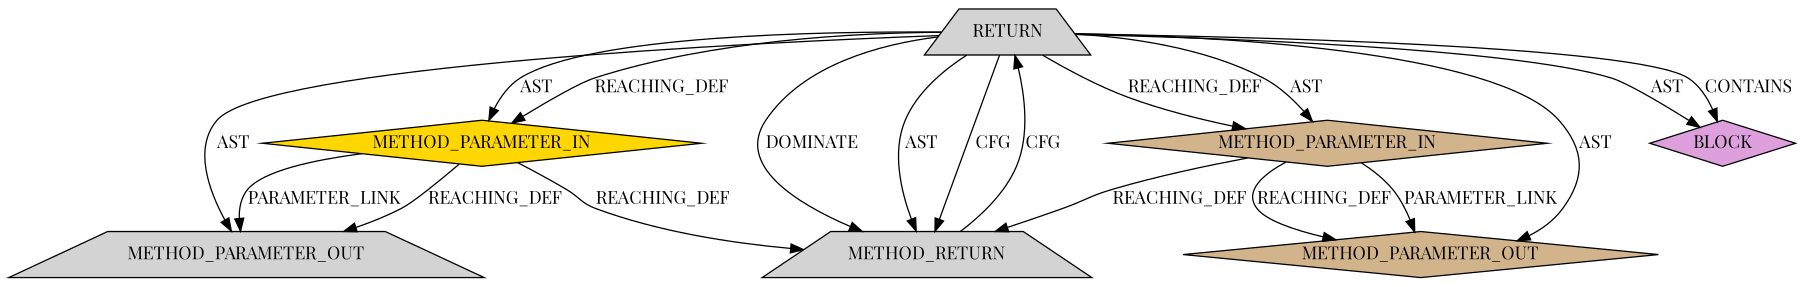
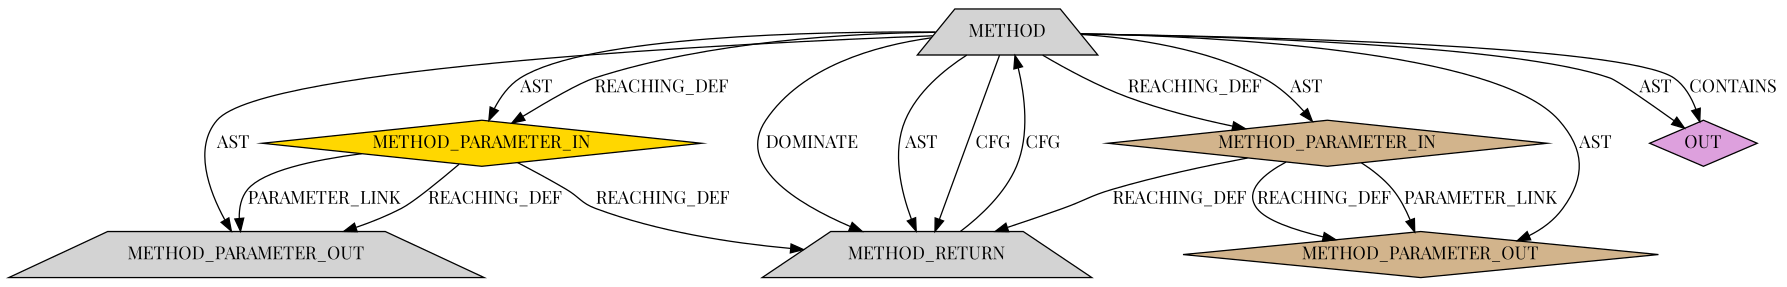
node "RETURN": label "RETURN" -> "METHOD"
node "BLOCK": label "BLOCK" -> "OUT"
